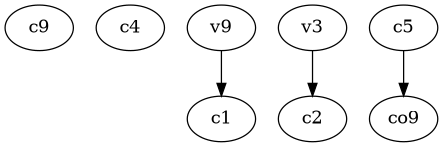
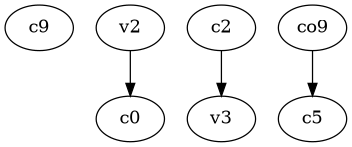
node "c4": removed
node "v9": label "v9" -> "v2"
edge "v3" -> "c2": reversed
edge "c5" -> "co9": reversed
node "c1": label "c1" -> "c0"
